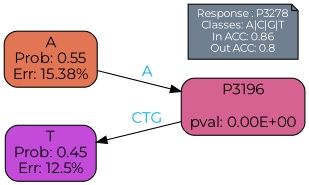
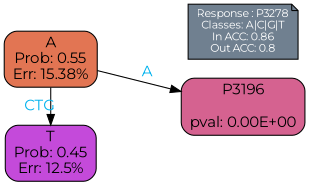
edge "P3196 pval: 0.00E+00" -> "T Prob: 0.45 Err: 12.5%": now "A Prob: 0.55 Err: 15.38%" -> "T Prob: 0.45 Err: 12.5%"
